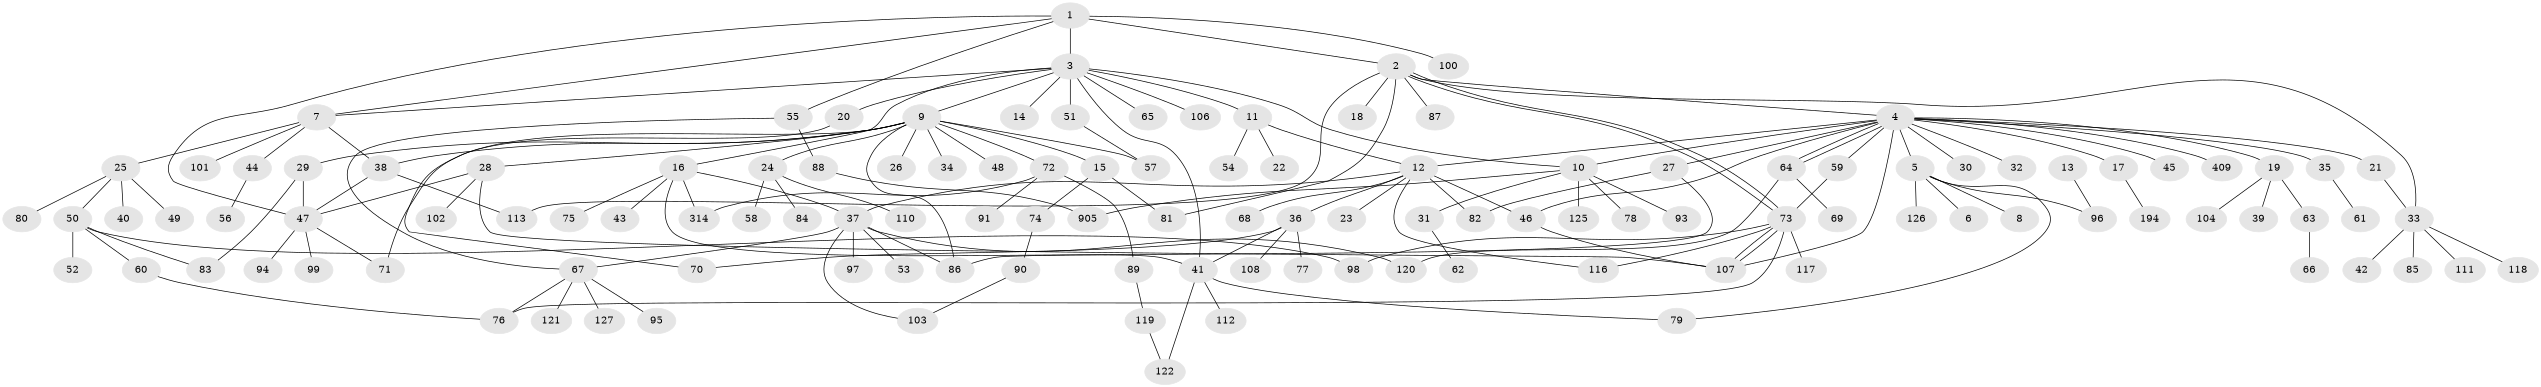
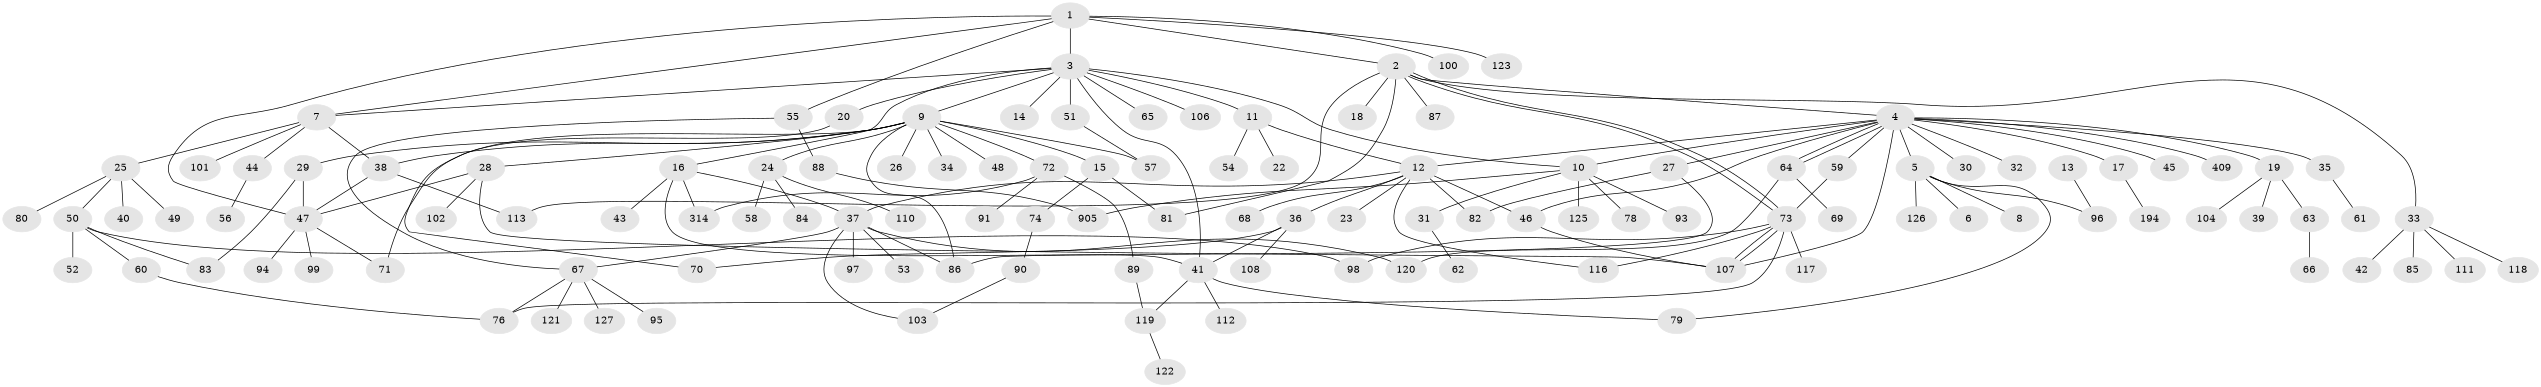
node "123": added
node "21": removed
node "75": removed
node "77": removed
edge "41" -- "122": now "41" -- "119"
